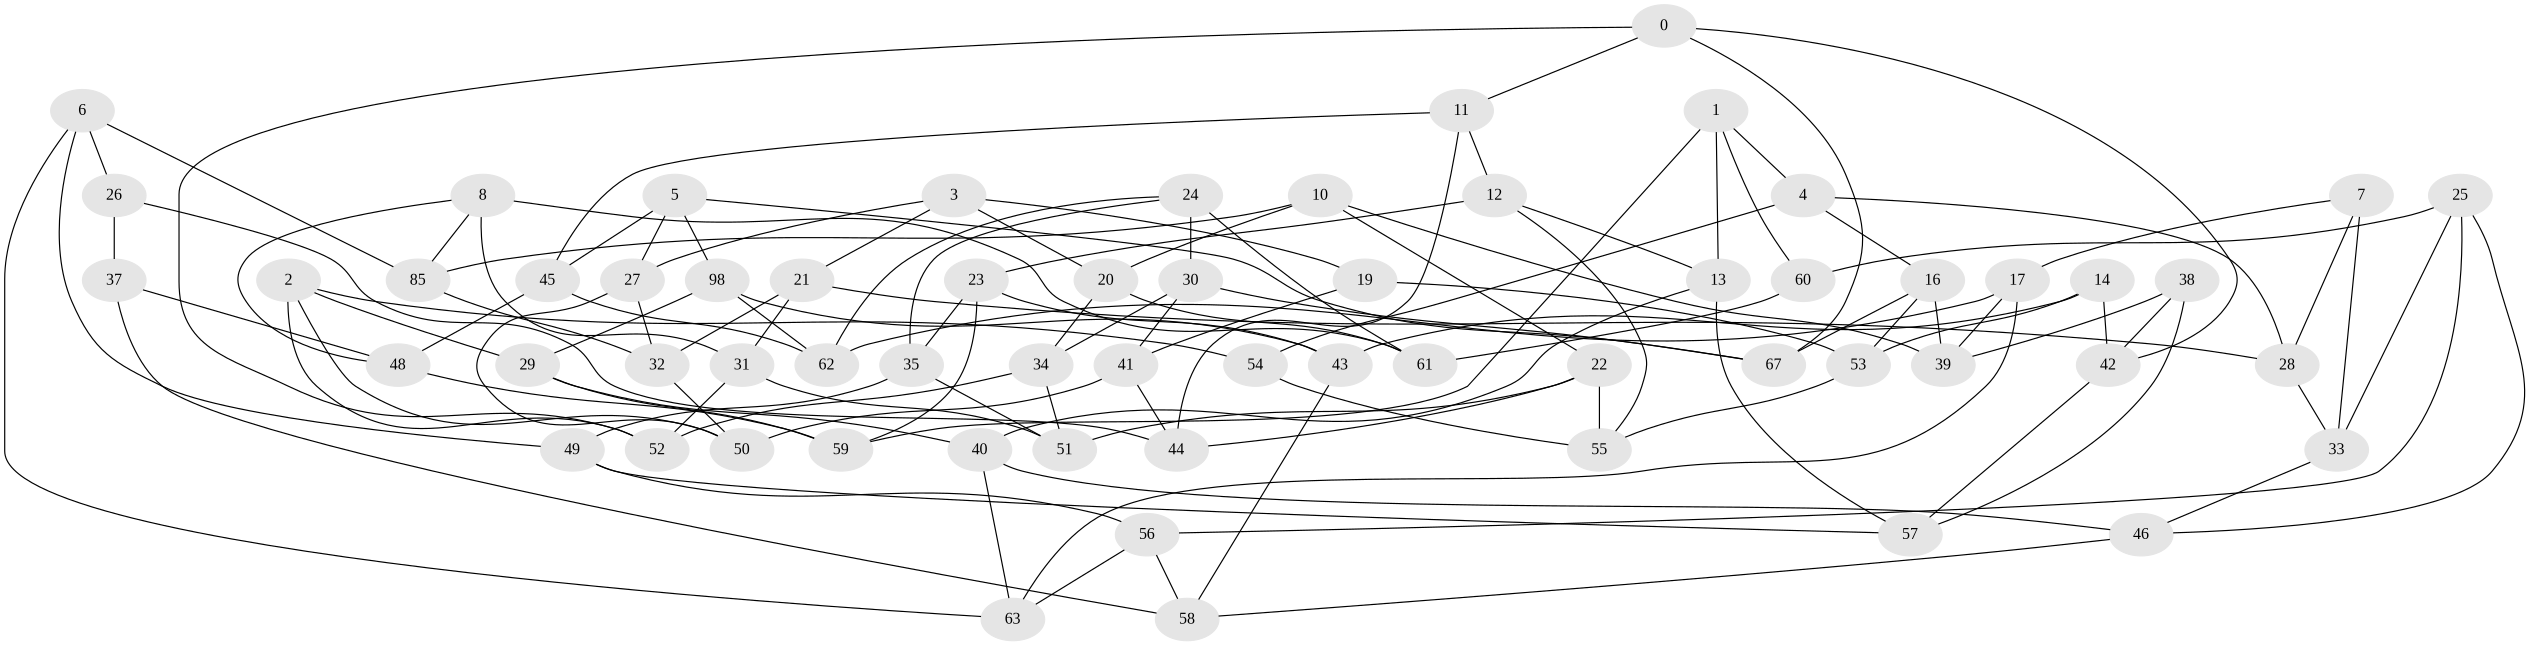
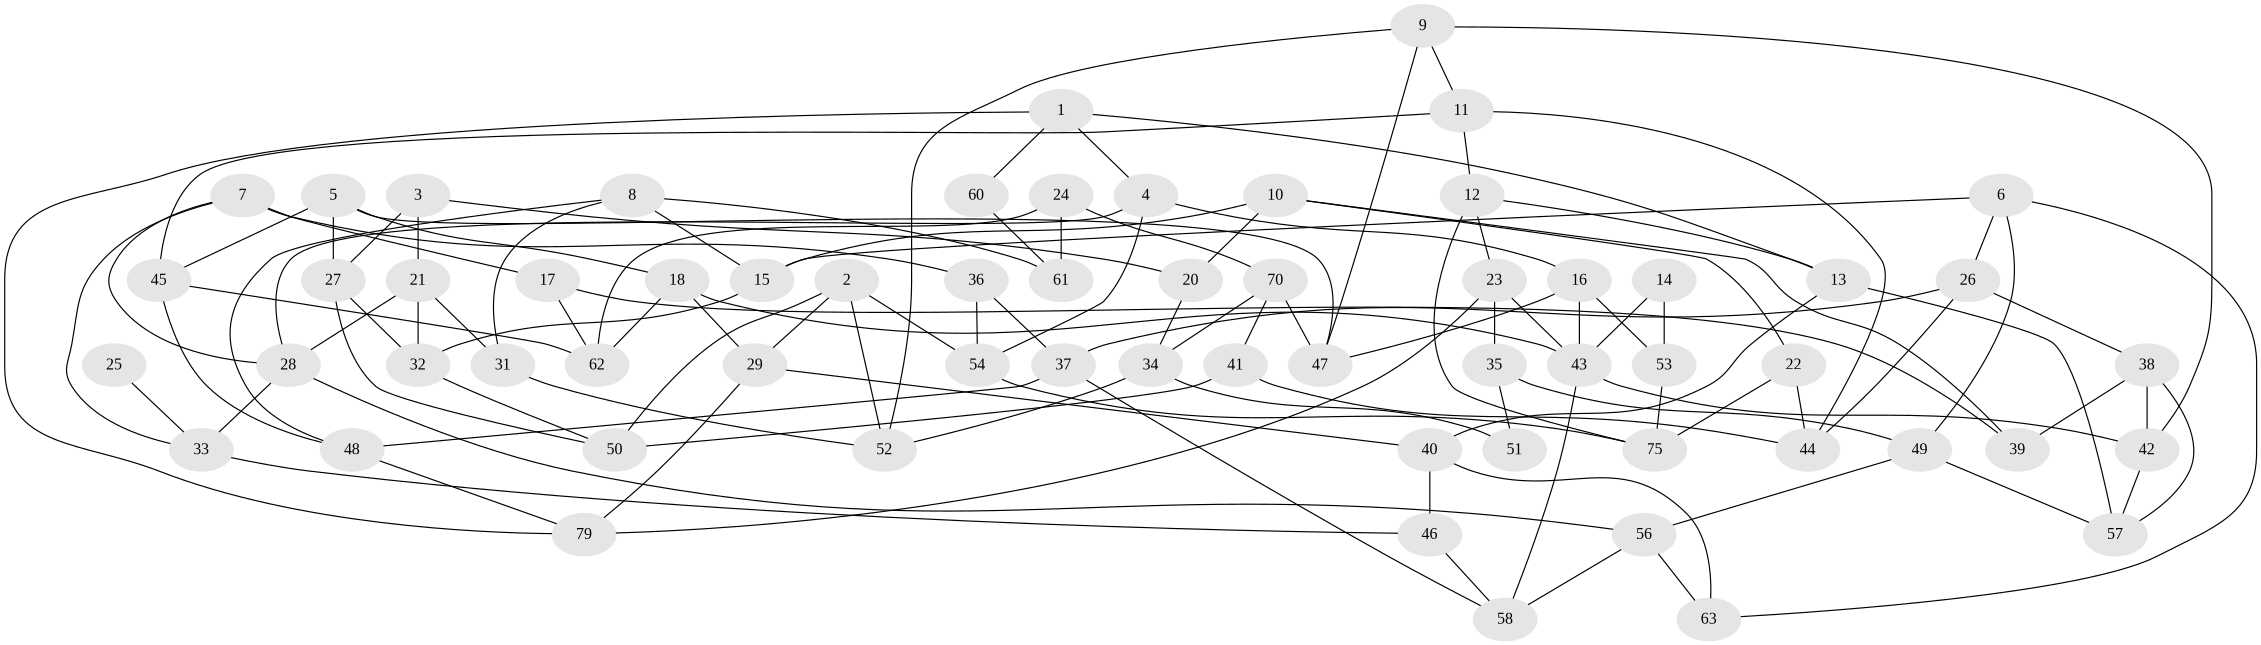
node "0": label "0" -> "9"
edge "24" -- "35": removed
edge "25" -- "60": removed
node "85": label "85" -> "15"
node "98": label "98" -> "18"
node "36": added
node "30": label "30" -> "70"
node "19": removed
edge "16" -- "39": now "16" -- "43"
edge "20" -- "61": removed
edge "26" -- "38": added
edge "14" -- "42": now "43" -- "42"
node "67": label "67" -> "47"
edge "31" -- "51": removed
edge "22" -- "51": removed
node "59": label "59" -> "79"
node "55": label "55" -> "75"
edge "17" -- "63": removed
edge "25" -- "46": removed
edge "25" -- "56": now "28" -- "56"
